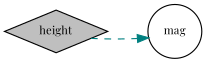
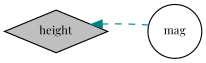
edge "height" -> "mag": reversed
